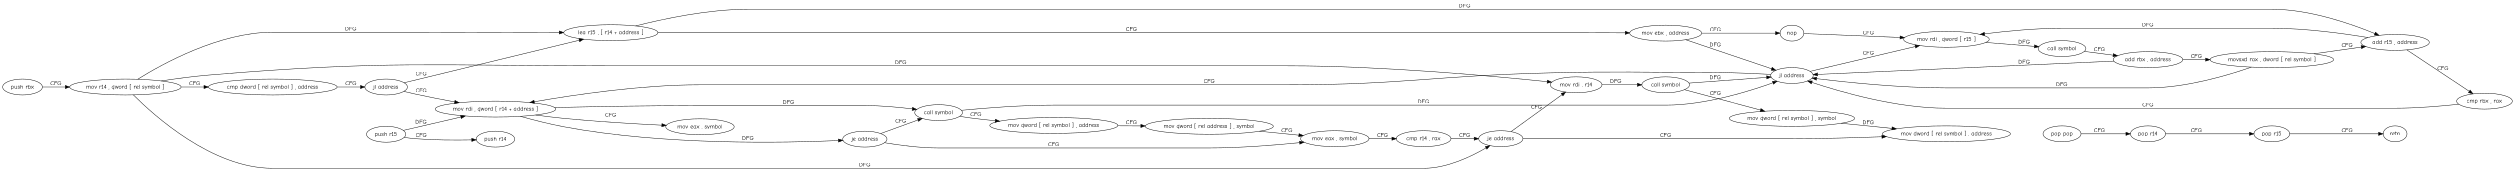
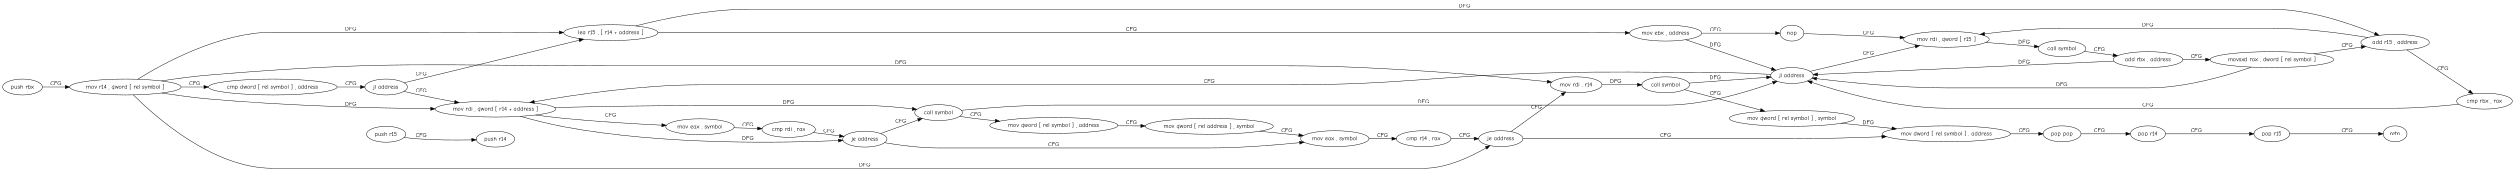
edge "push r15" -> "mov rdi , qword [ r14 + address ]": now "mov r14 , qword [ rel symbol ]" -> "mov rdi , qword [ r14 + address ]"
node "cmp rdi , rax": added
edge "mov dword [ rel symbol ] , address" -> "pop pop": added, label "CFG"
